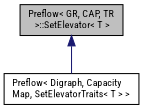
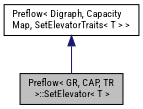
edge "Preflow< Digraph, Capacity Map, SetElevatorTraits< T > >" -> "Preflow< GR, CAP, TR >::SetElevator< T >": reversed
